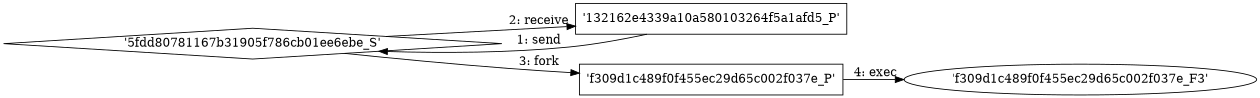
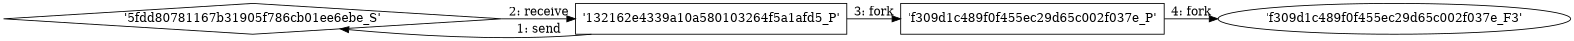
edge "'5fdd80781167b31905f786cb01ee6ebe_S'" -> "'f309d1c489f0f455ec29d65c002f037e_P'": now "'132162e4339a10a580103264f5a1afd5_P'" -> "'f309d1c489f0f455ec29d65c002f037e_P'"
edge "'f309d1c489f0f455ec29d65c002f037e_P'" -> "'f309d1c489f0f455ec29d65c002f037e_F3'": label "4: exec" -> "4: fork"
